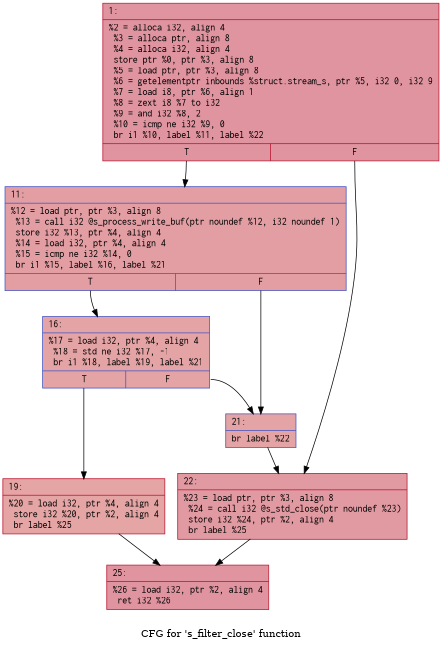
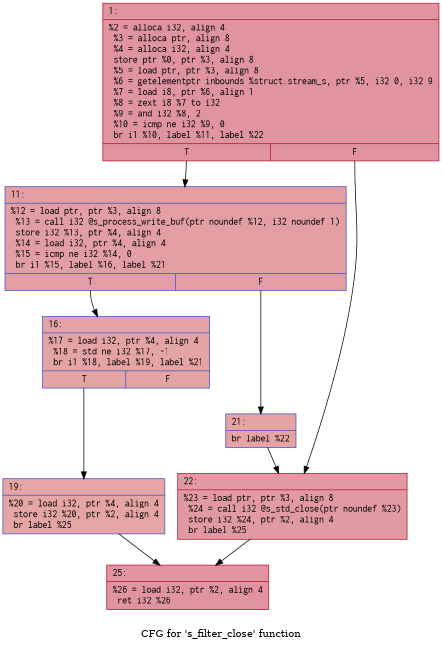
edge "16:" -> "21:": removed
node "19:": color #b70d28ff -> #3d50c3ff
